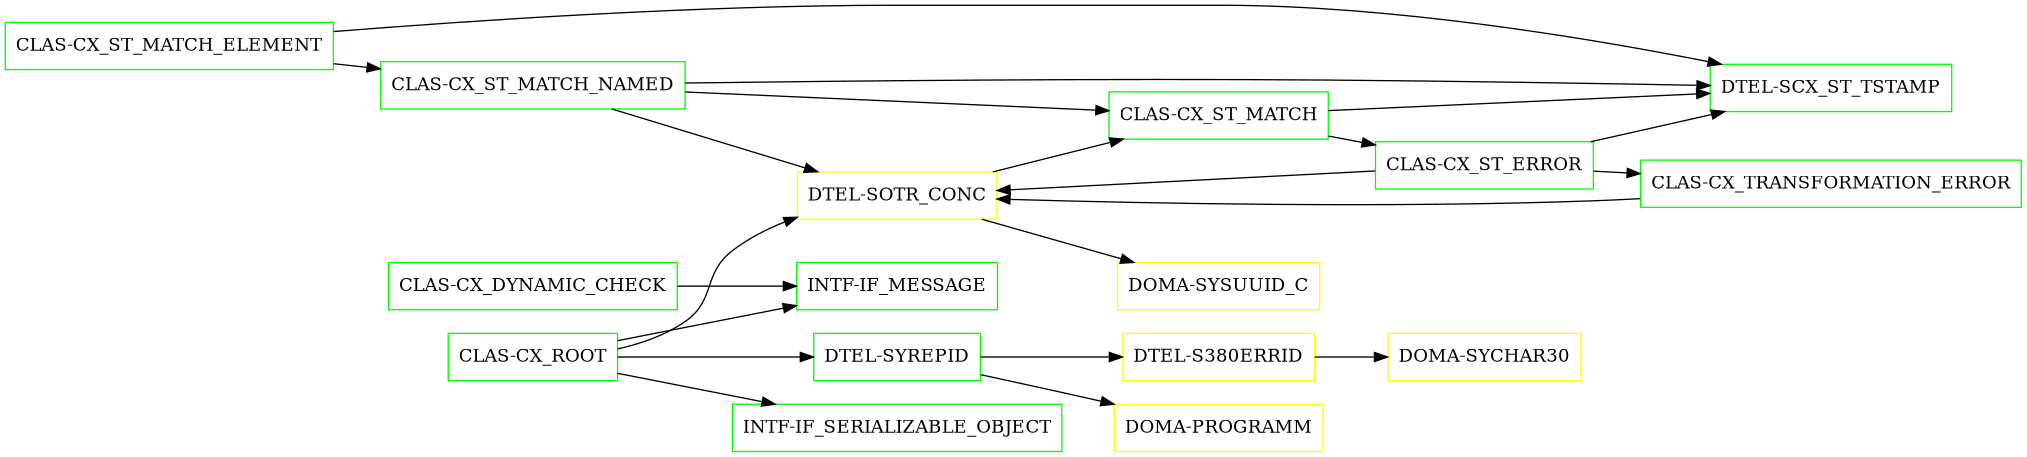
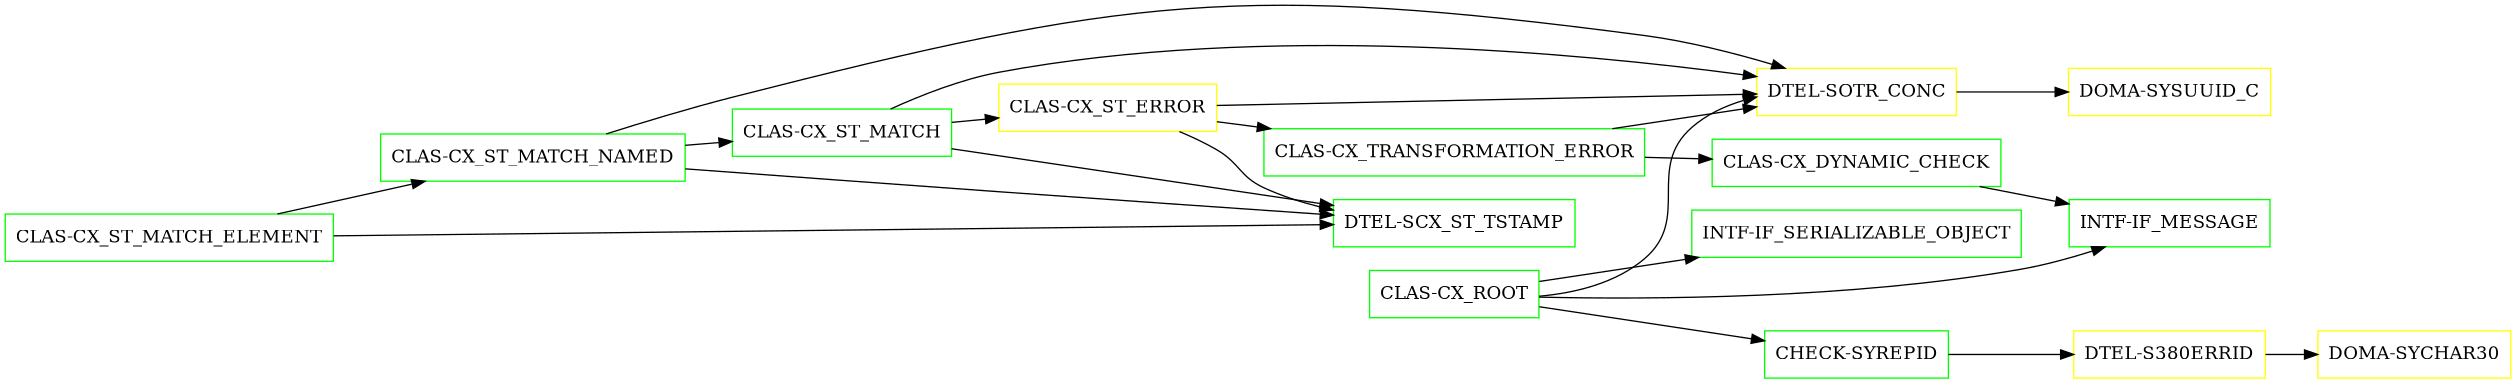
edge "DTEL-SOTR_CONC" -> "CLAS-CX_ST_MATCH": reversed
edge "CLAS-CX_TRANSFORMATION_ERROR" -> "CLAS-CX_DYNAMIC_CHECK": added
node "CLAS-CX_ST_ERROR": color green -> yellow
node "DTEL-SYREPID": label "DTEL-SYREPID" -> "CHECK-SYREPID"
node "DOMA-PROGRAMM": removed
